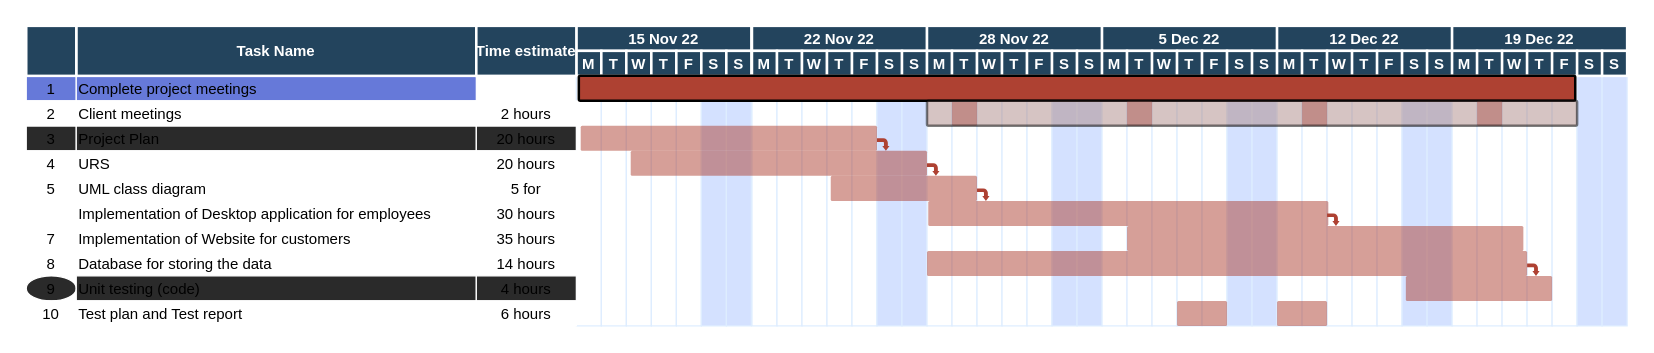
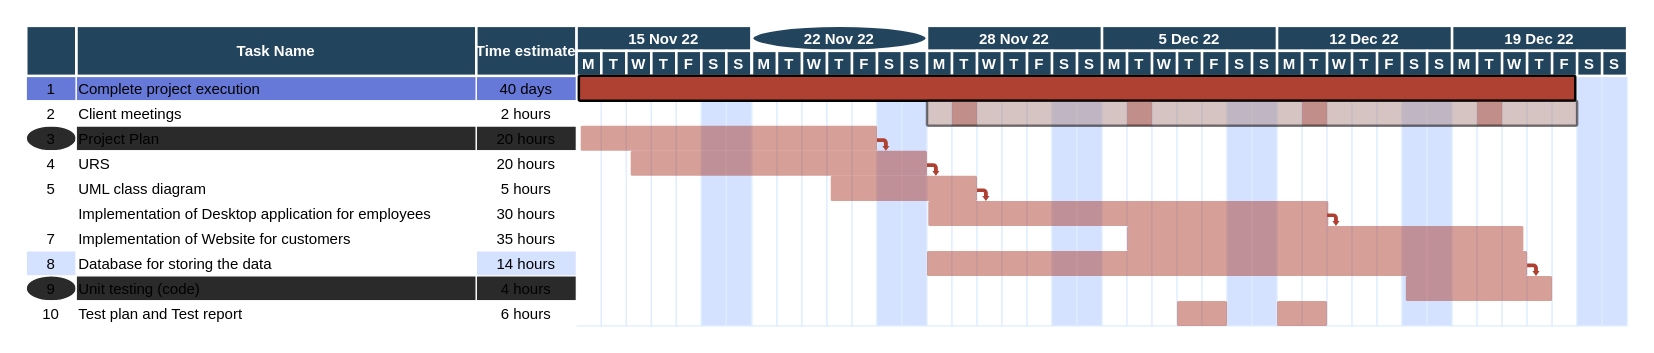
node "22 Nov 22": shape rectangle -> ellipse
node "40 days": added
node "Complete project meetings": label "Complete project meetings" -> "Complete project execution"
node "3": shape rectangle -> ellipse
node "5 for": label "5 for" -> "5 hours"
node "7": shape rectangle -> ellipse
node "8": fillcolor #ffffff -> #d4e1ff
node "14 hours": fillcolor #ffffff -> #d4e1ff
